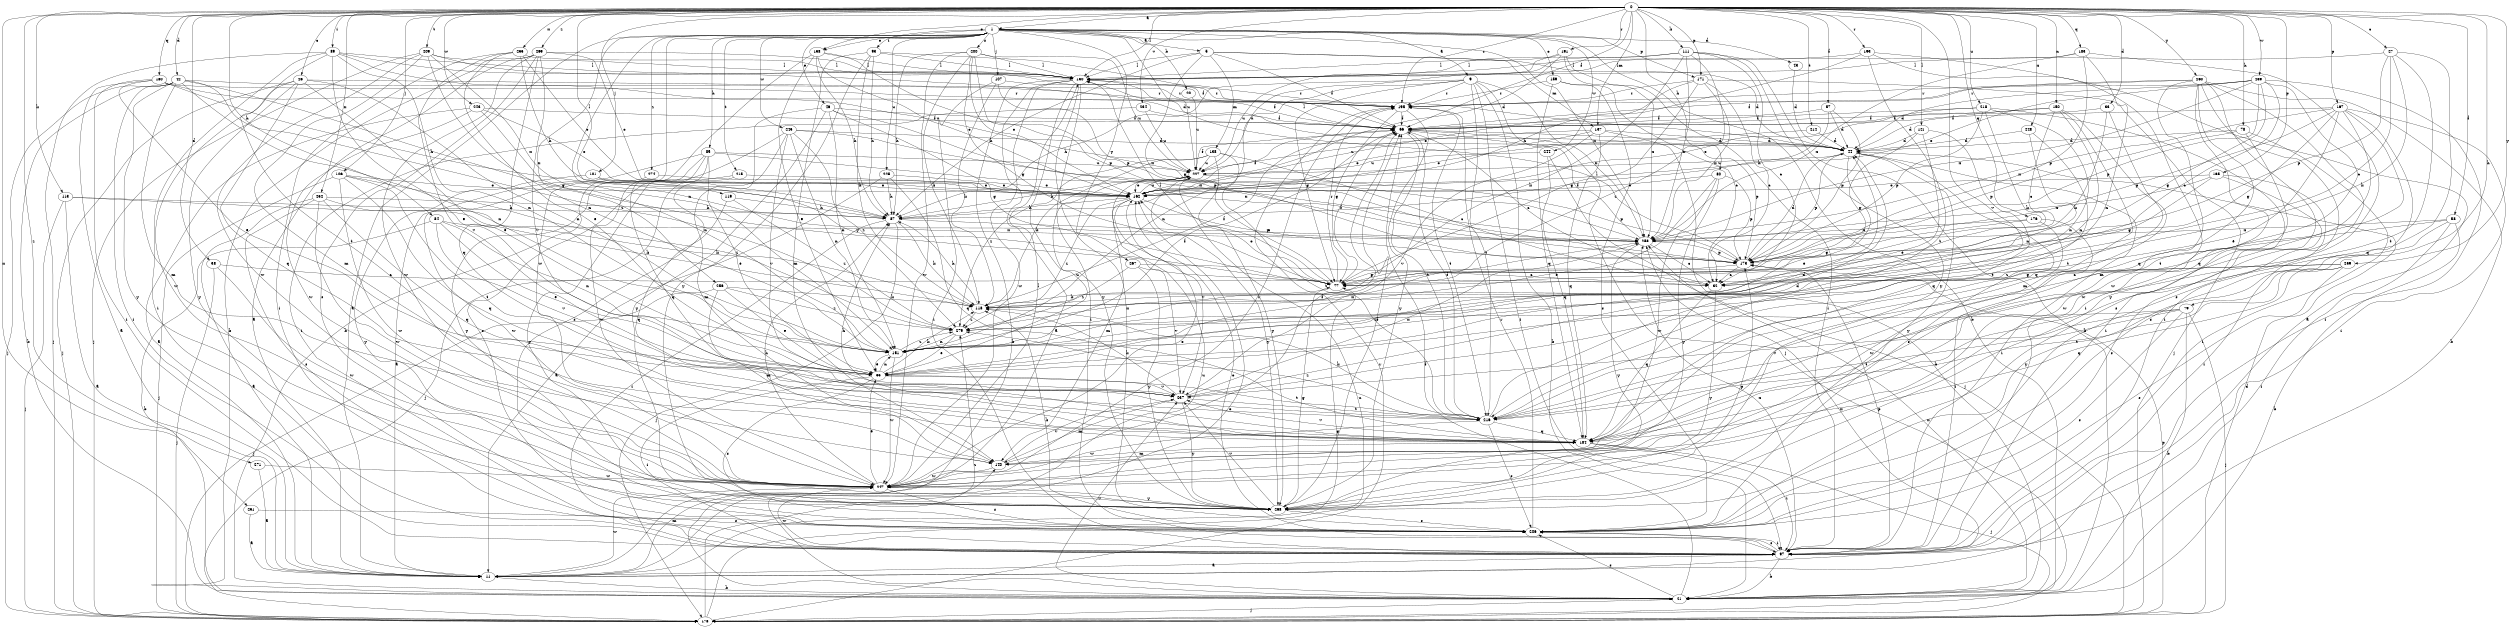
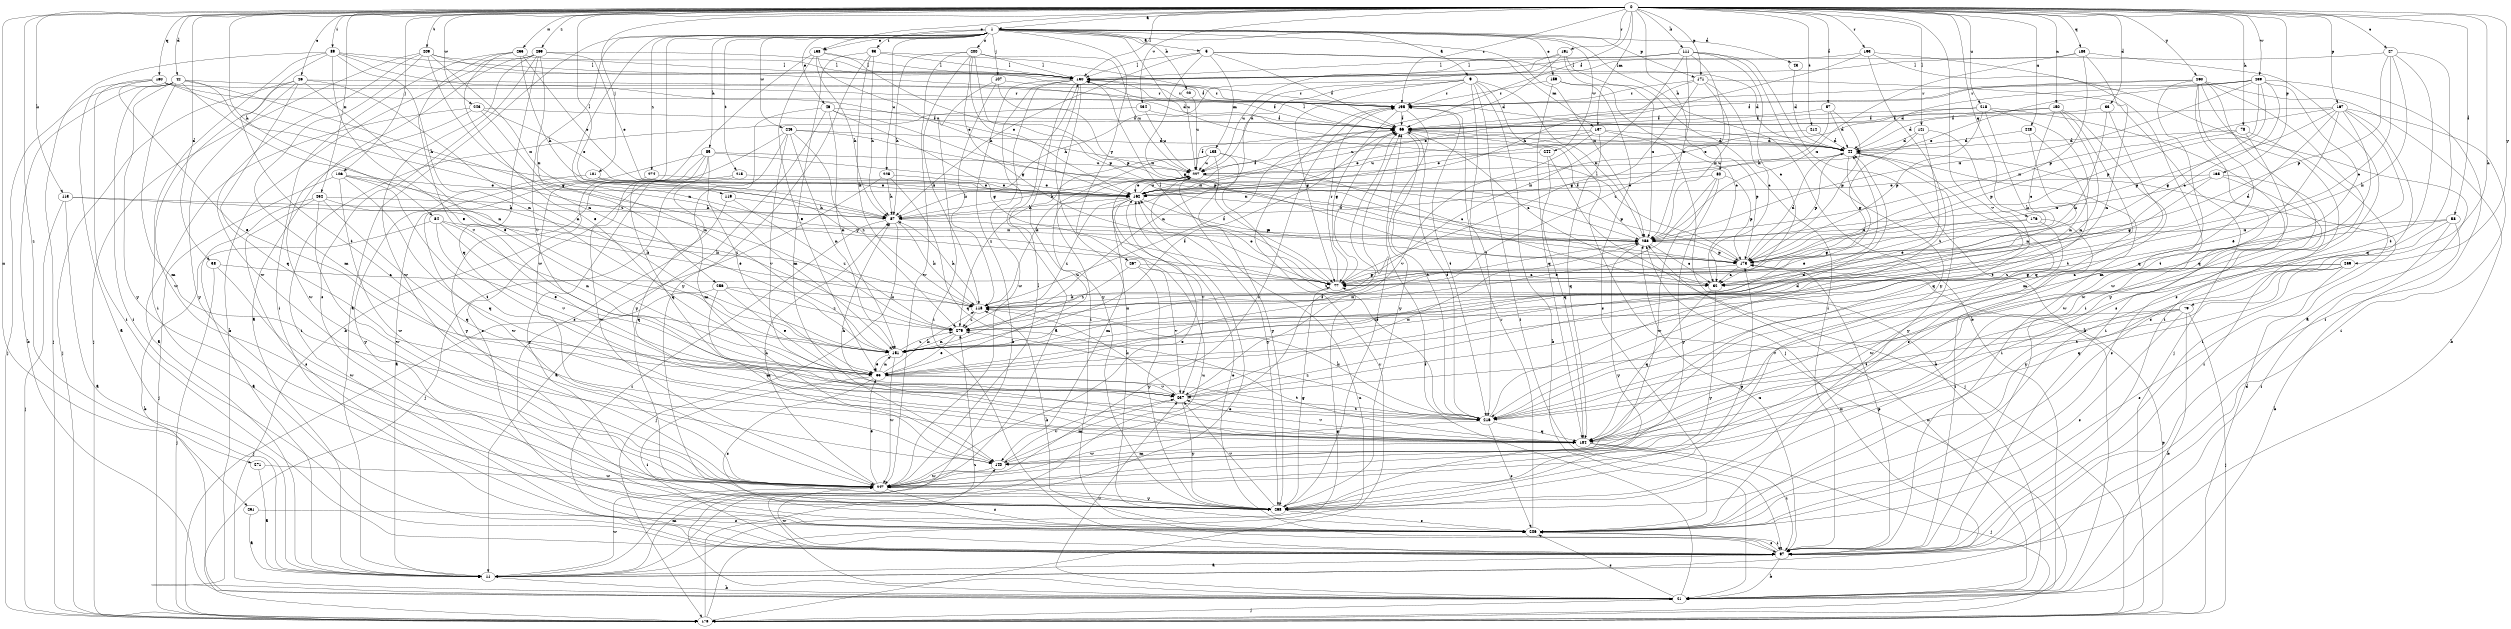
edge "167" -> "77": label "g" -> "d"
